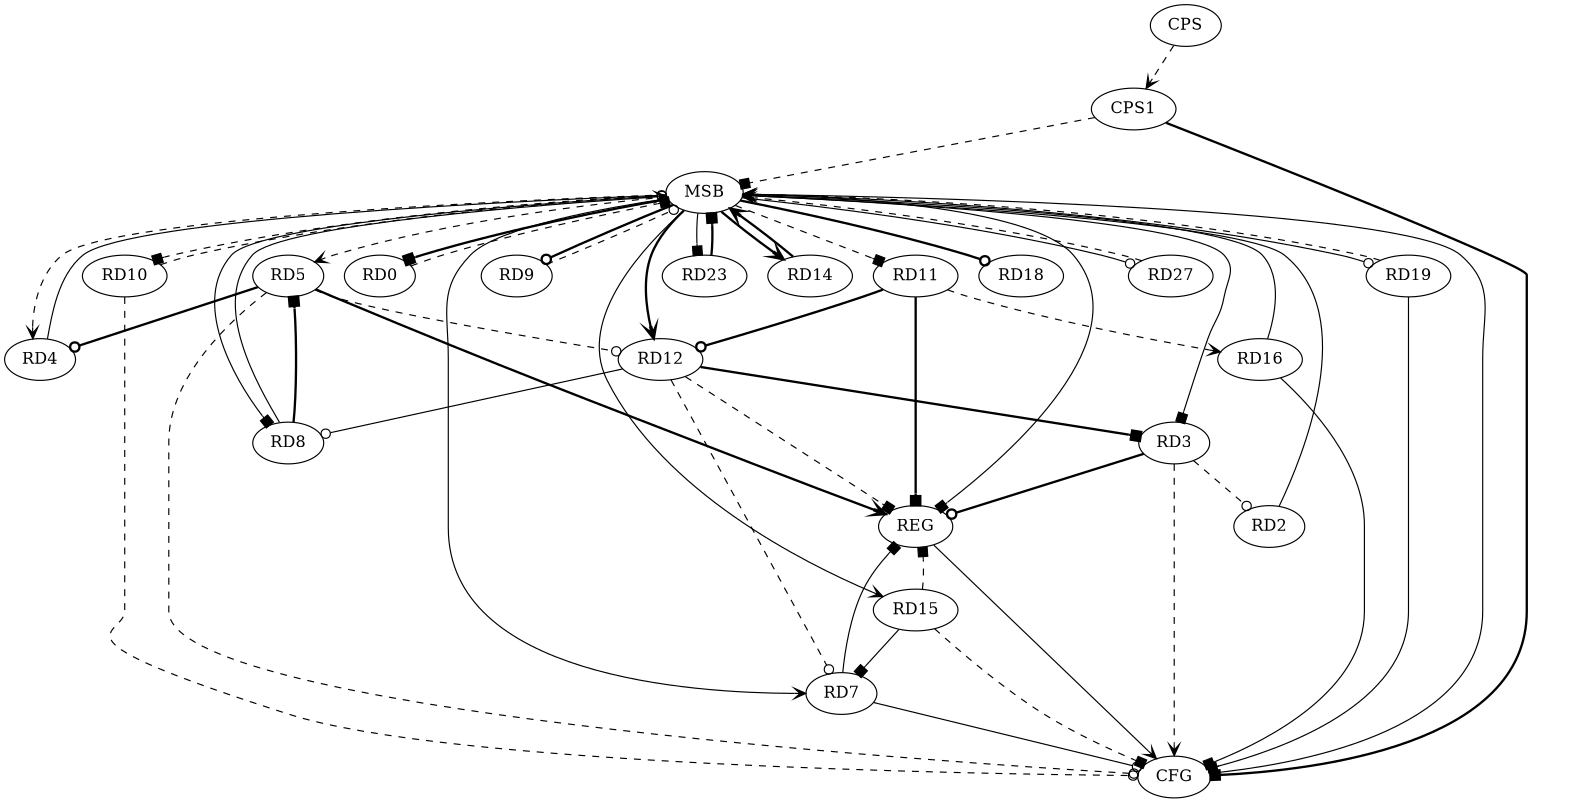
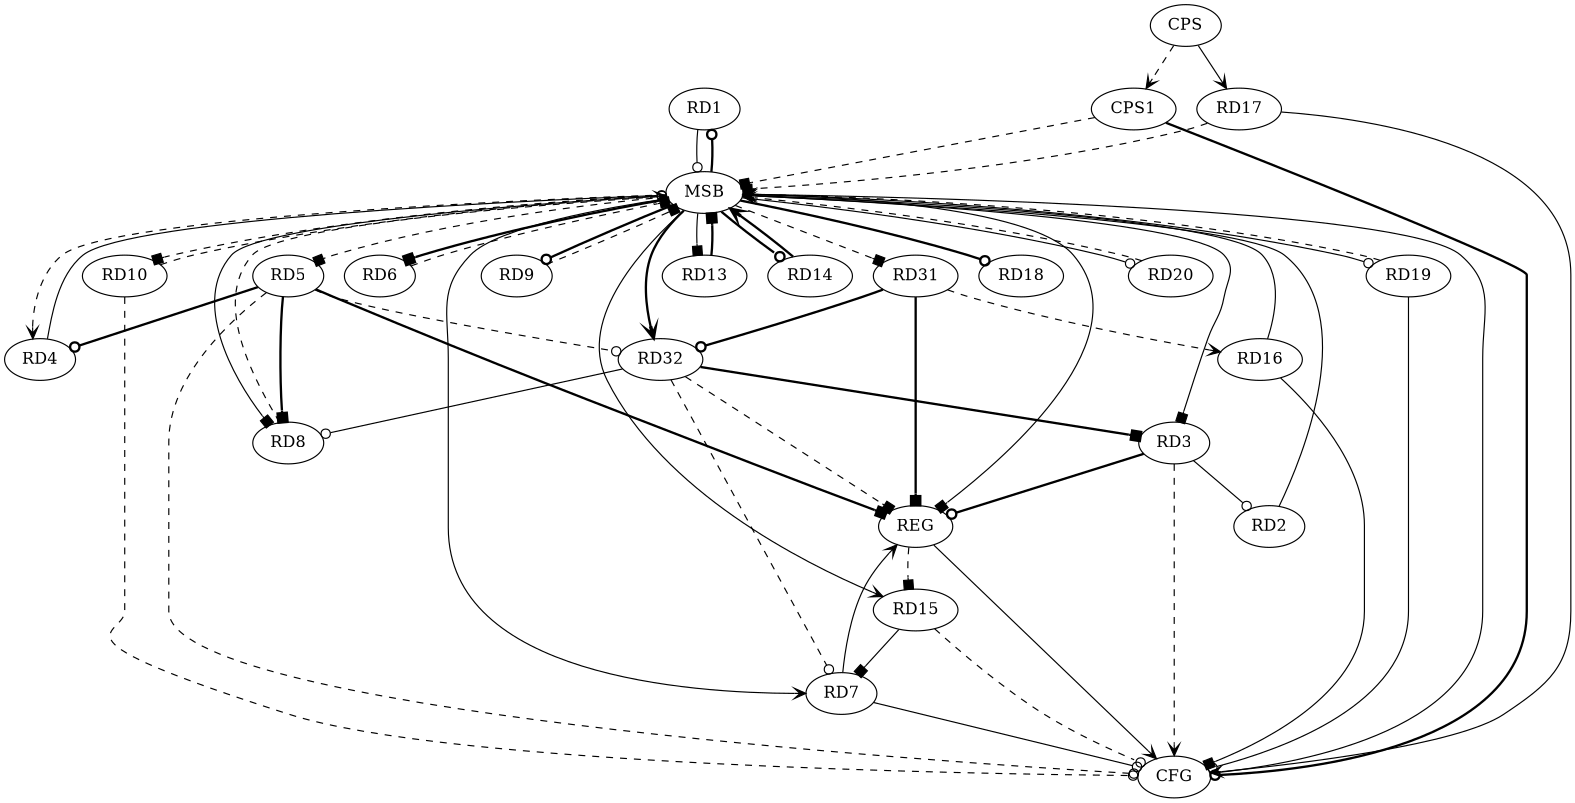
node "RD1": added
node "RD17": added
edge "MSB" -> "RD5": arrowhead vee -> box
edge "MSB" -> "RD14": arrowhead vee -> odot
edge "RD9" -> "MSB": arrowhead odot -> box
edge "RD8" -> "MSB": style solid -> dashed
node "RD0": label "RD0" -> "RD6"
node "RD23": label "RD23" -> "RD13"
node "RD11": label "RD11" -> "RD31"
node "RD27": label "RD27" -> "RD20"
node "RD12": label "RD12" -> "RD32"
edge "RD8" -> "RD5": reversed
edge "RD5" -> "REG": arrowhead vee -> box
edge "CPS1" -> "CFG": arrowhead box -> odot
edge "RD3" -> "RD2": style dashed -> solid
edge "RD15" -> "REG": reversed
edge "RD19" -> "CFG": arrowhead box -> odot
edge "RD7" -> "REG": arrowhead box -> vee
edge "RD15" -> "CFG": arrowhead box -> odot
